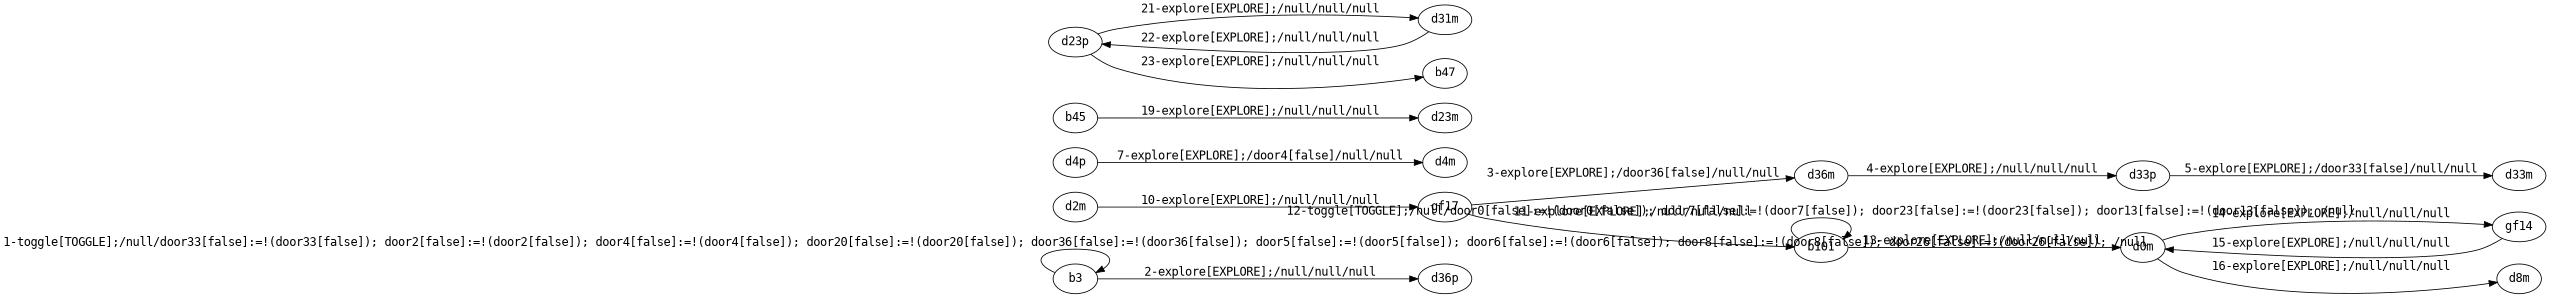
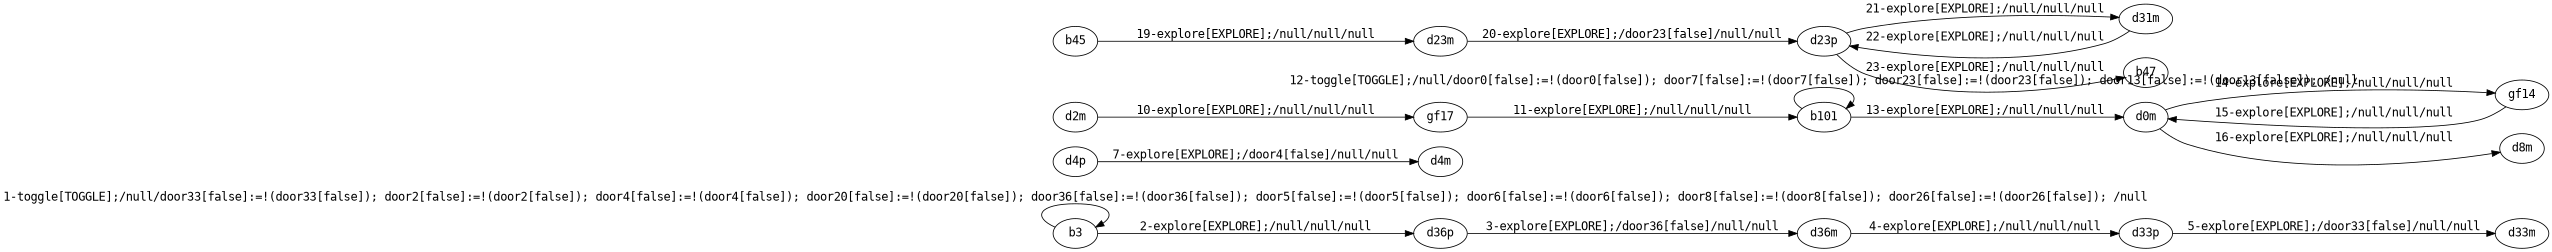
edge "d23m" -> "d23p": added, label "20-explore[EXPLORE];/door23[false]/null/null"
edge "gf17" -> "d36m": now "d36p" -> "d36m"
